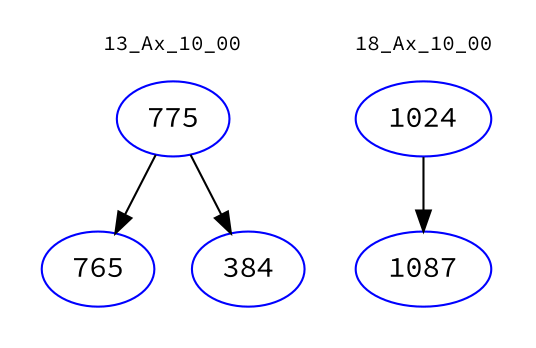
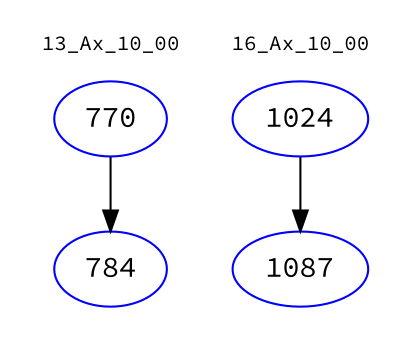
cluster "18_Ax_10_00": label "18_Ax_10_00" -> "16_Ax_10_00"
node "775": label "775" -> "770"
node "765": removed
node "384": label "384" -> "784"
